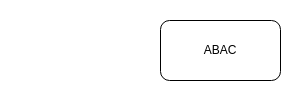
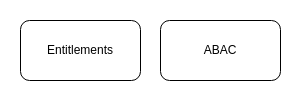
node "Entitlements": added
